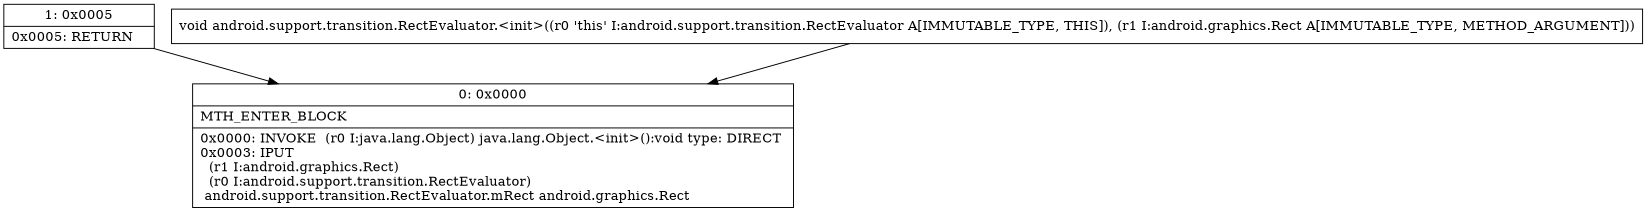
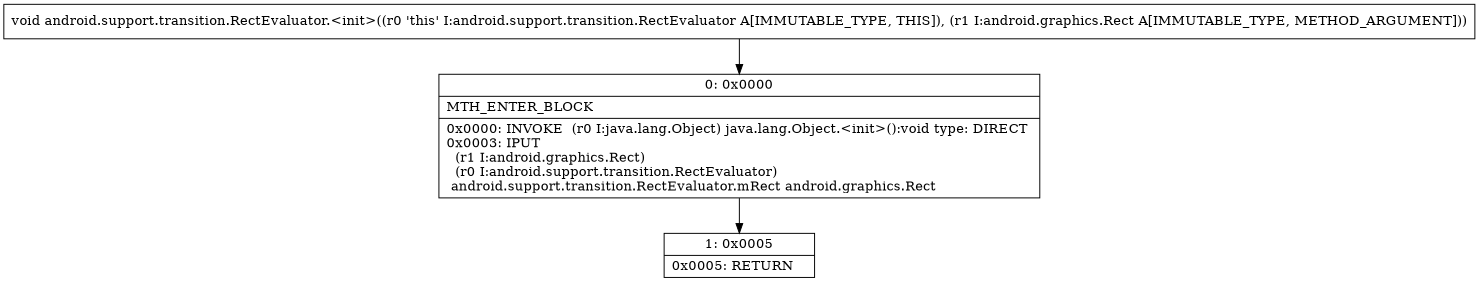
edge "1: 0x0005" -> "0: 0x0000": reversed
